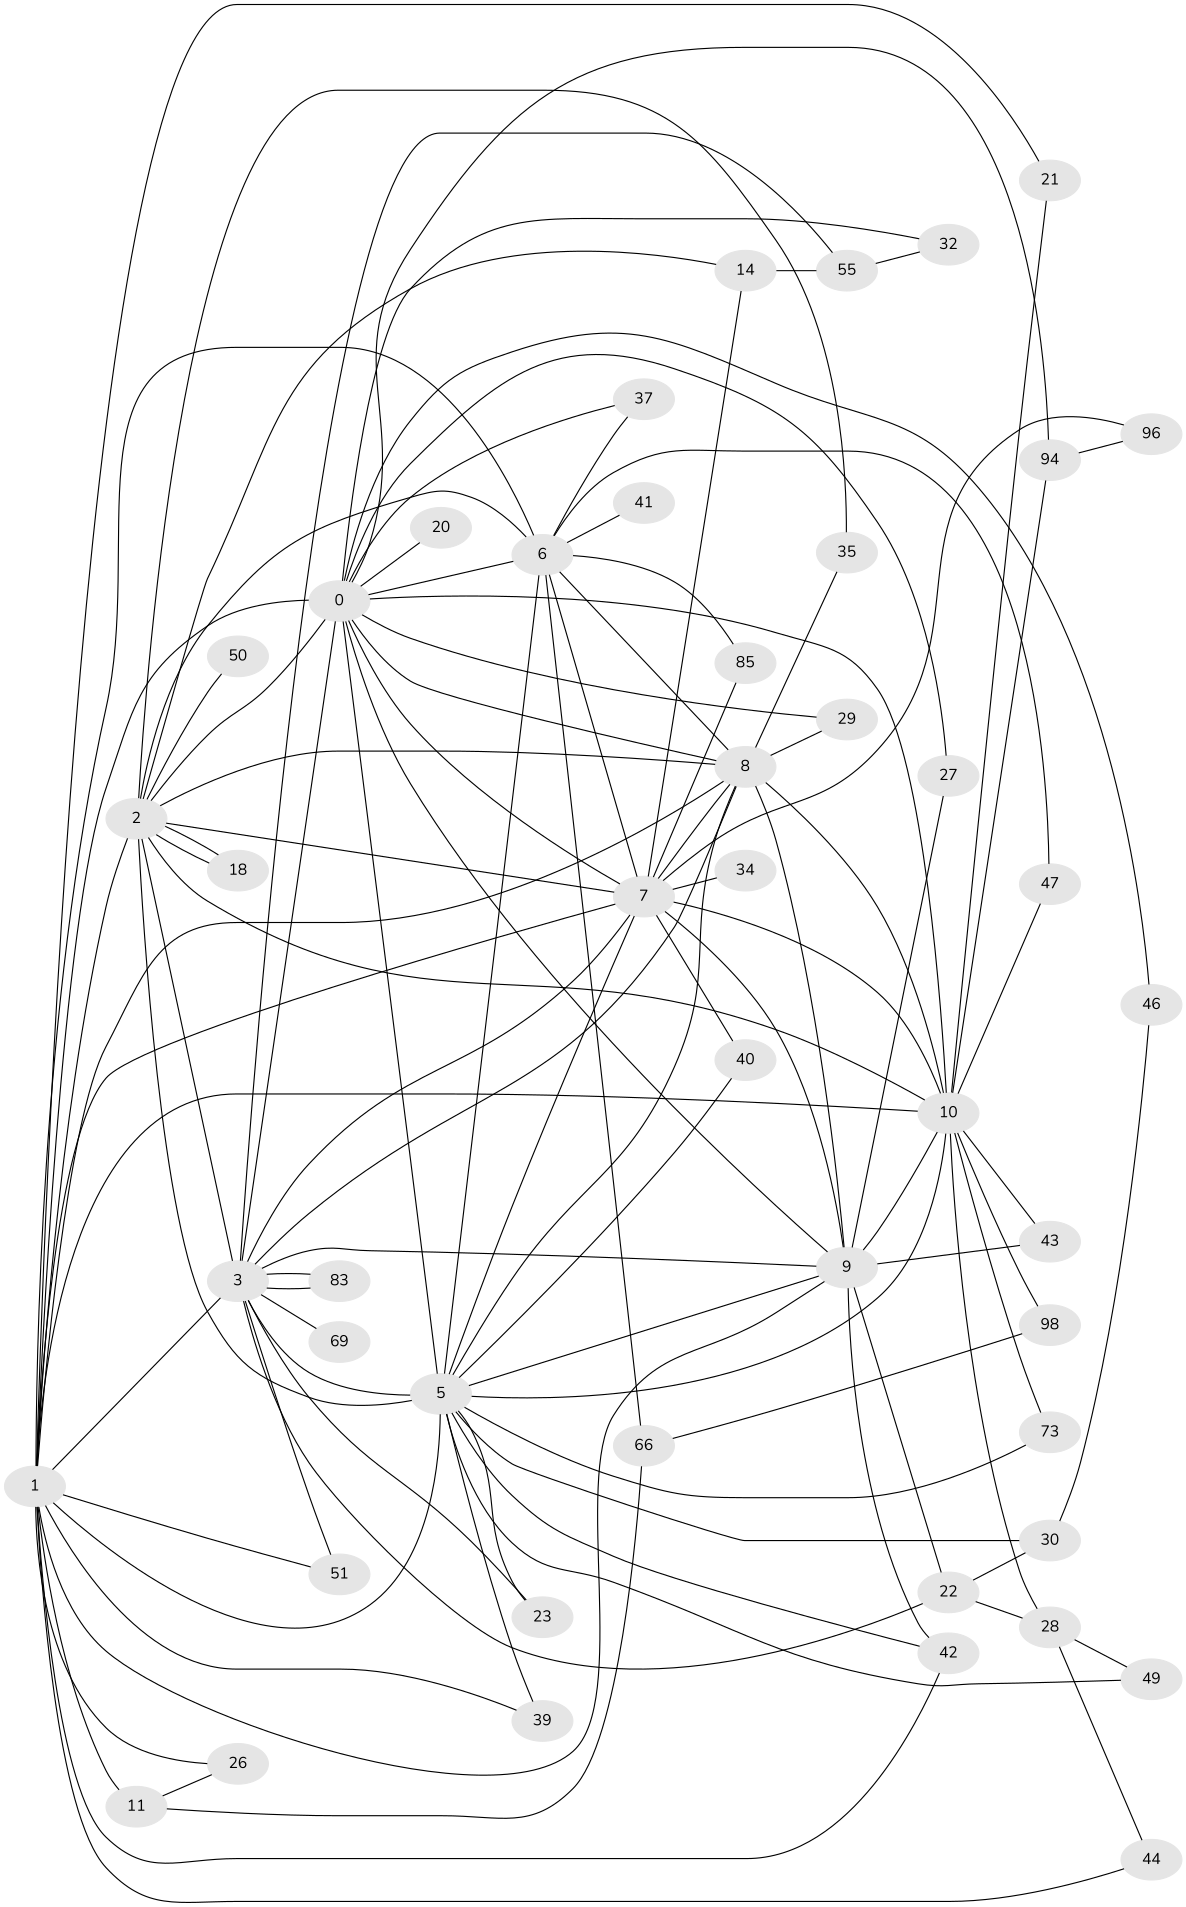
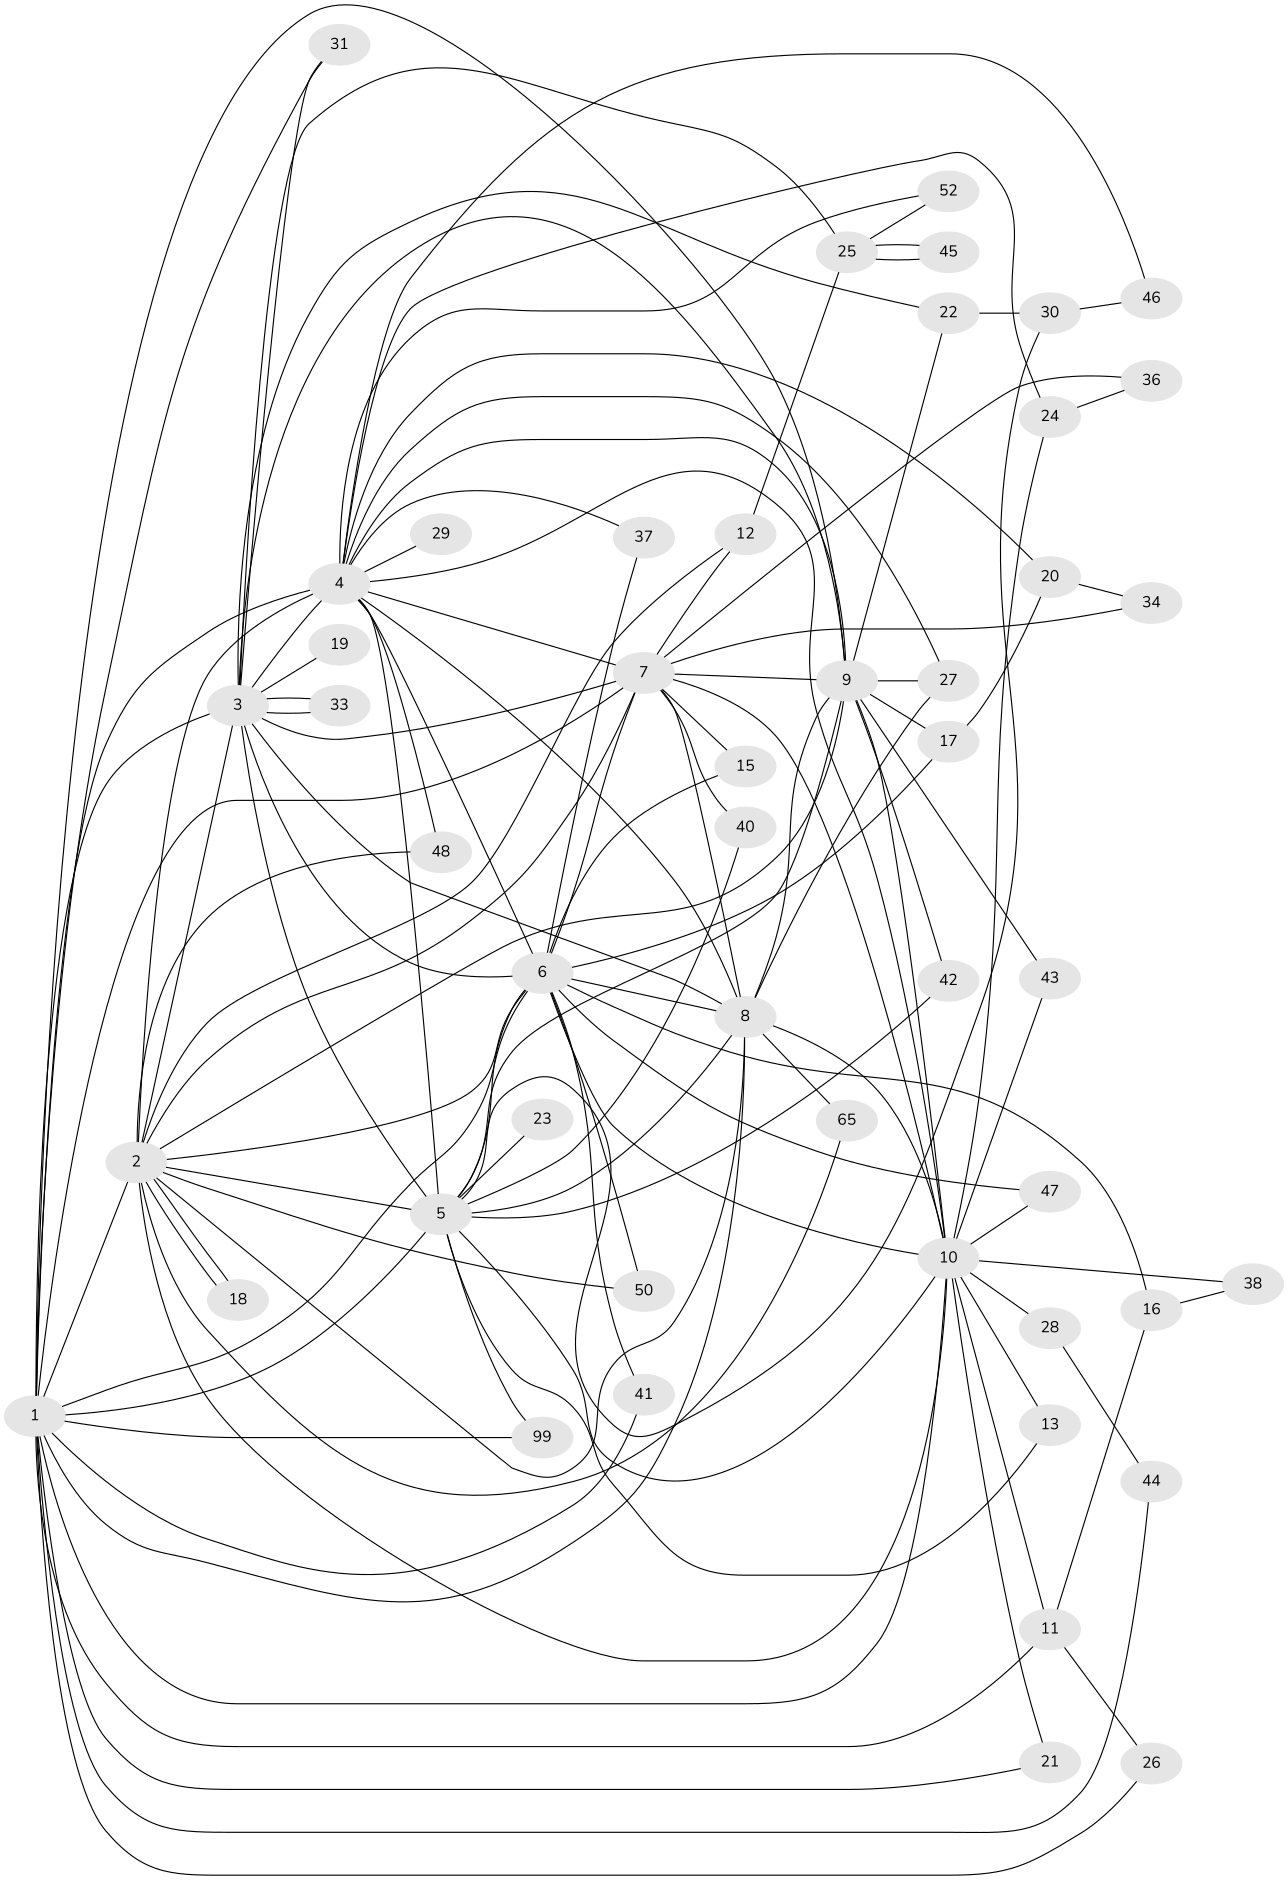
node "32": label "32" -> "52"
node "45": added
node "14": label "14" -> "12"
node "55": label "55" -> "25"
node "96": label "96" -> "36"
node "94": label "94" -> "24"
node "35": label "35" -> "65"
edge "20" -- "34": added
node "0": label "0" -> "4"
node "85": label "85" -> "15"
node "17": added
edge "29" -- "8": now "27" -- "8"
node "48": added
edge "9" -- "2": added
edge "6" -- "50": added
edge "7" -- "5": removed
edge "6" -- "10": added
node "83": label "83" -> "33"
node "98": label "98" -> "38"
node "69": label "69" -> "19"
node "73": label "73" -> "13"
edge "10" -- "11": added
node "66": label "66" -> "16"
edge "3" -- "23": now "3" -- "6"
node "51": label "51" -> "31"
edge "22" -- "28": removed
node "49": removed
node "39": label "39" -> "99"
edge "1" -- "42": now "1" -- "41"
